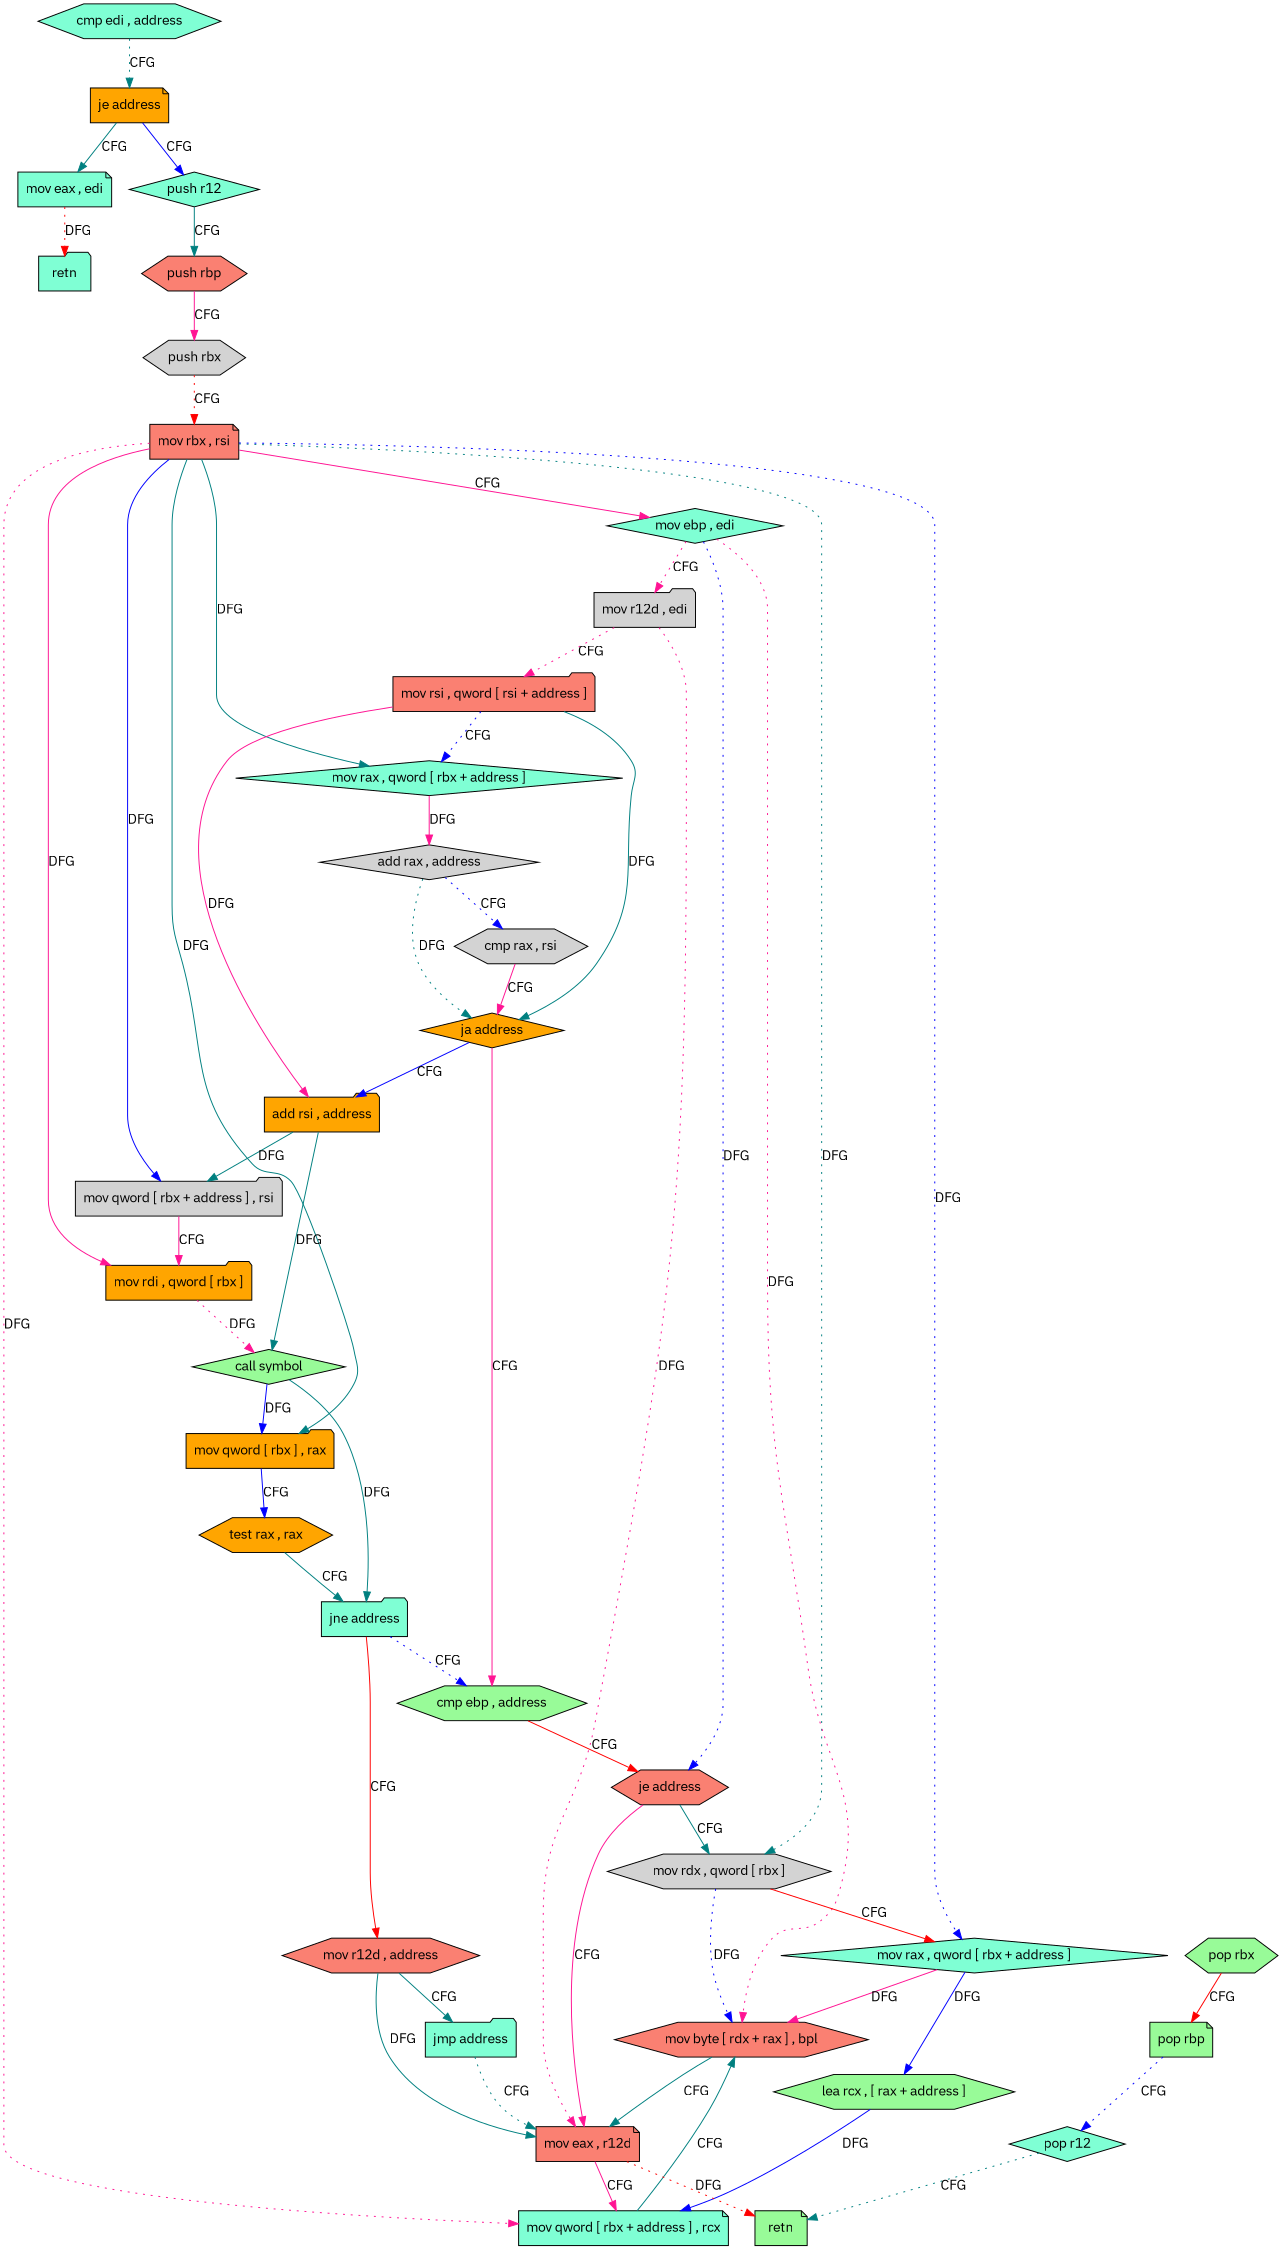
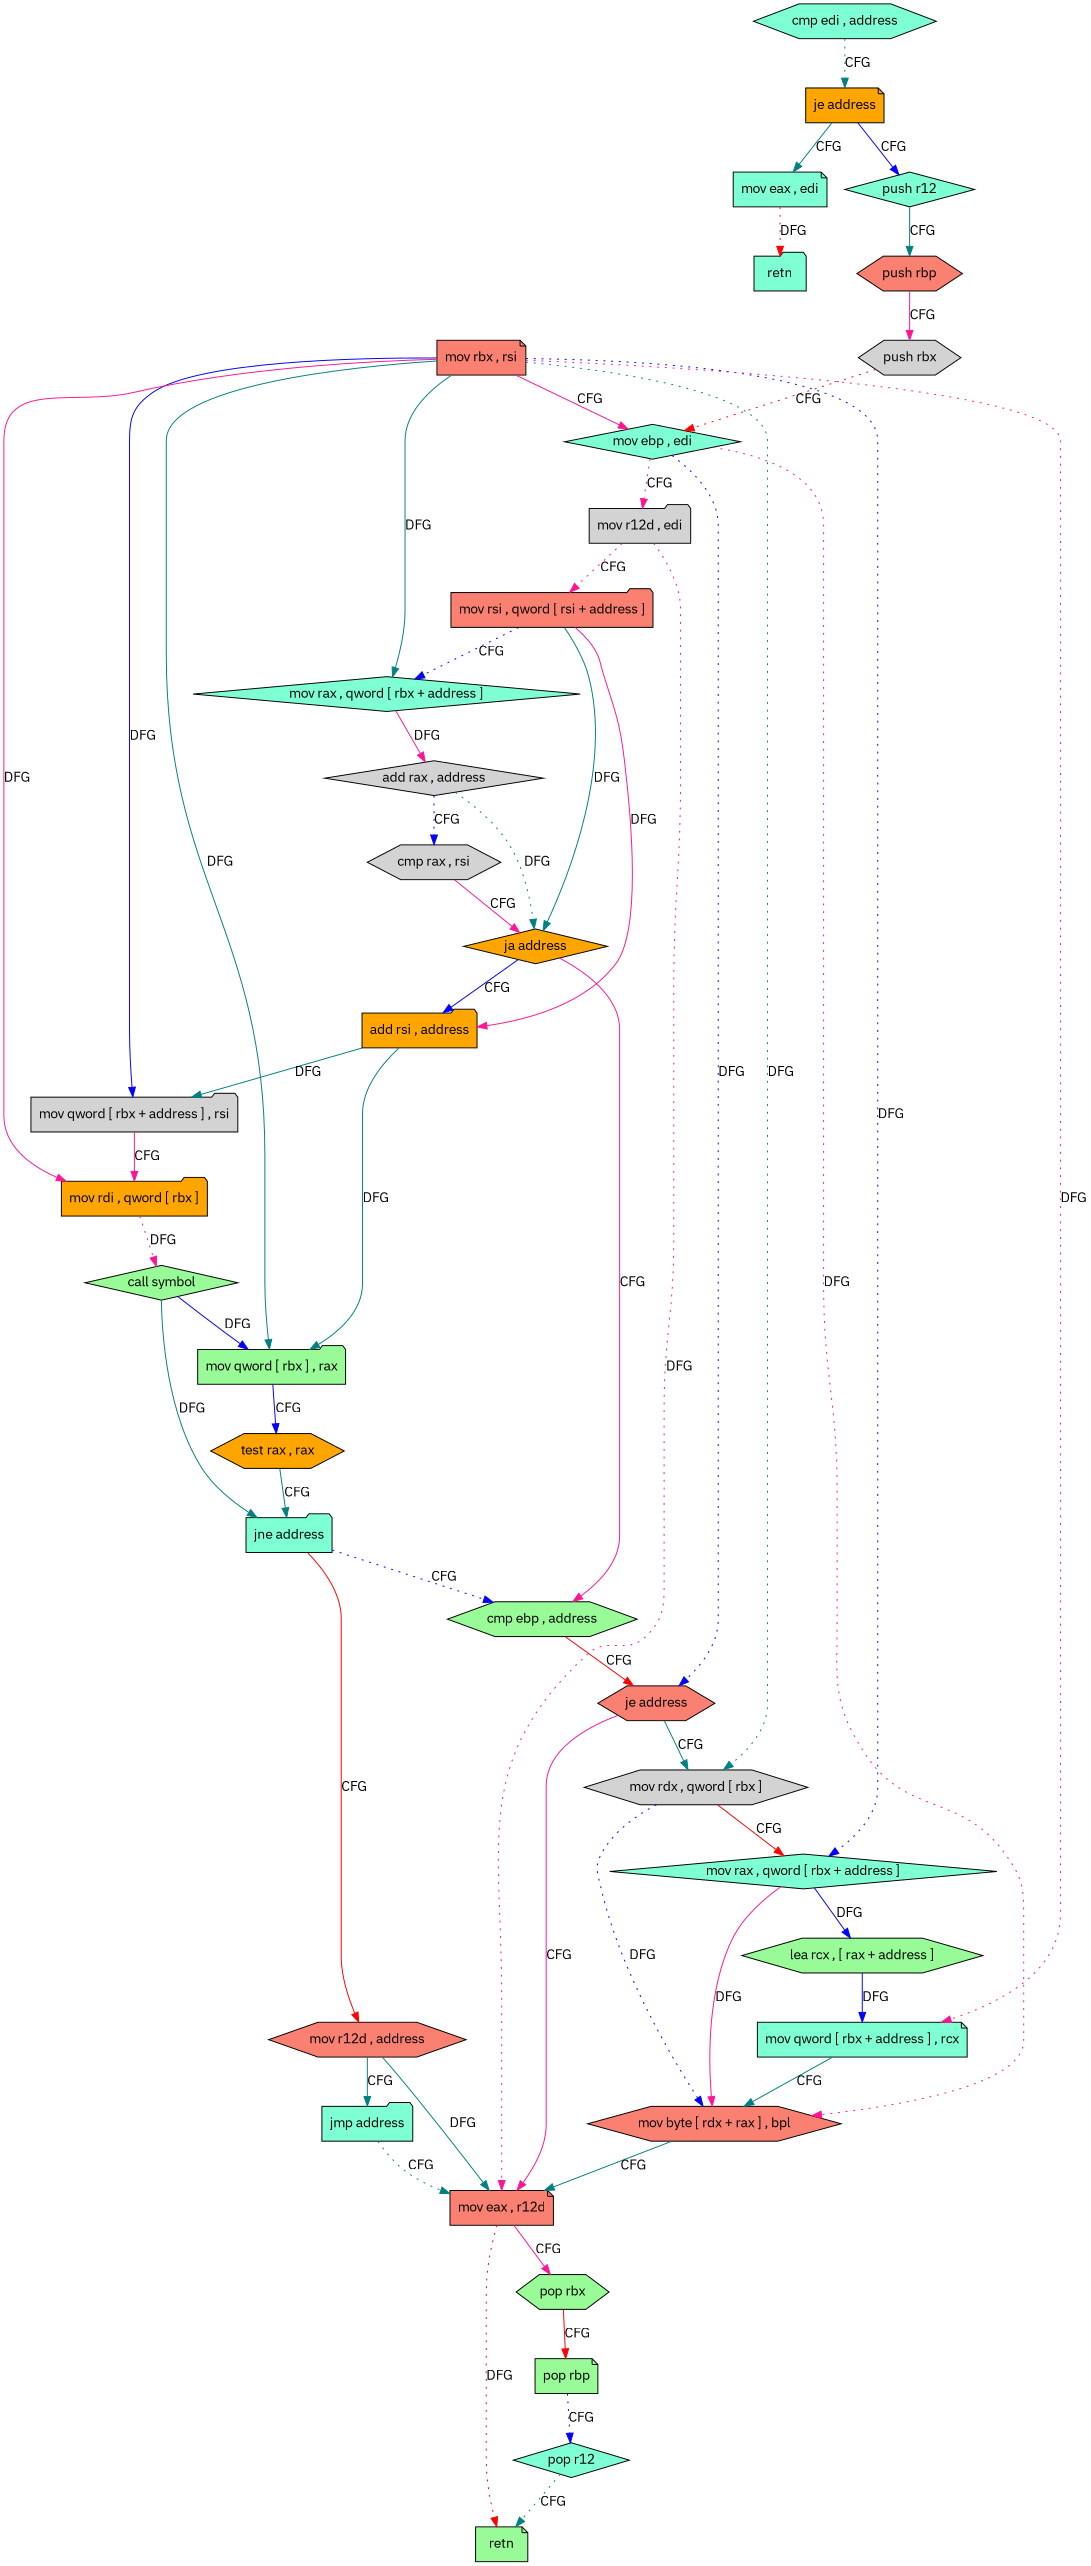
edge "push rbx" -> "mov rbx , rsi": now "push rbx" -> "mov ebp , edi"
edge "add rsi , address" -> "call symbol": now "add rsi , address" -> "mov qword [ rbx ] , rax"
node "mov qword [ rbx ] , rax": fillcolor orange -> palegreen
edge "mov eax , r12d" -> "mov qword [ rbx + address ] , rcx": now "mov eax , r12d" -> "pop rbx"
